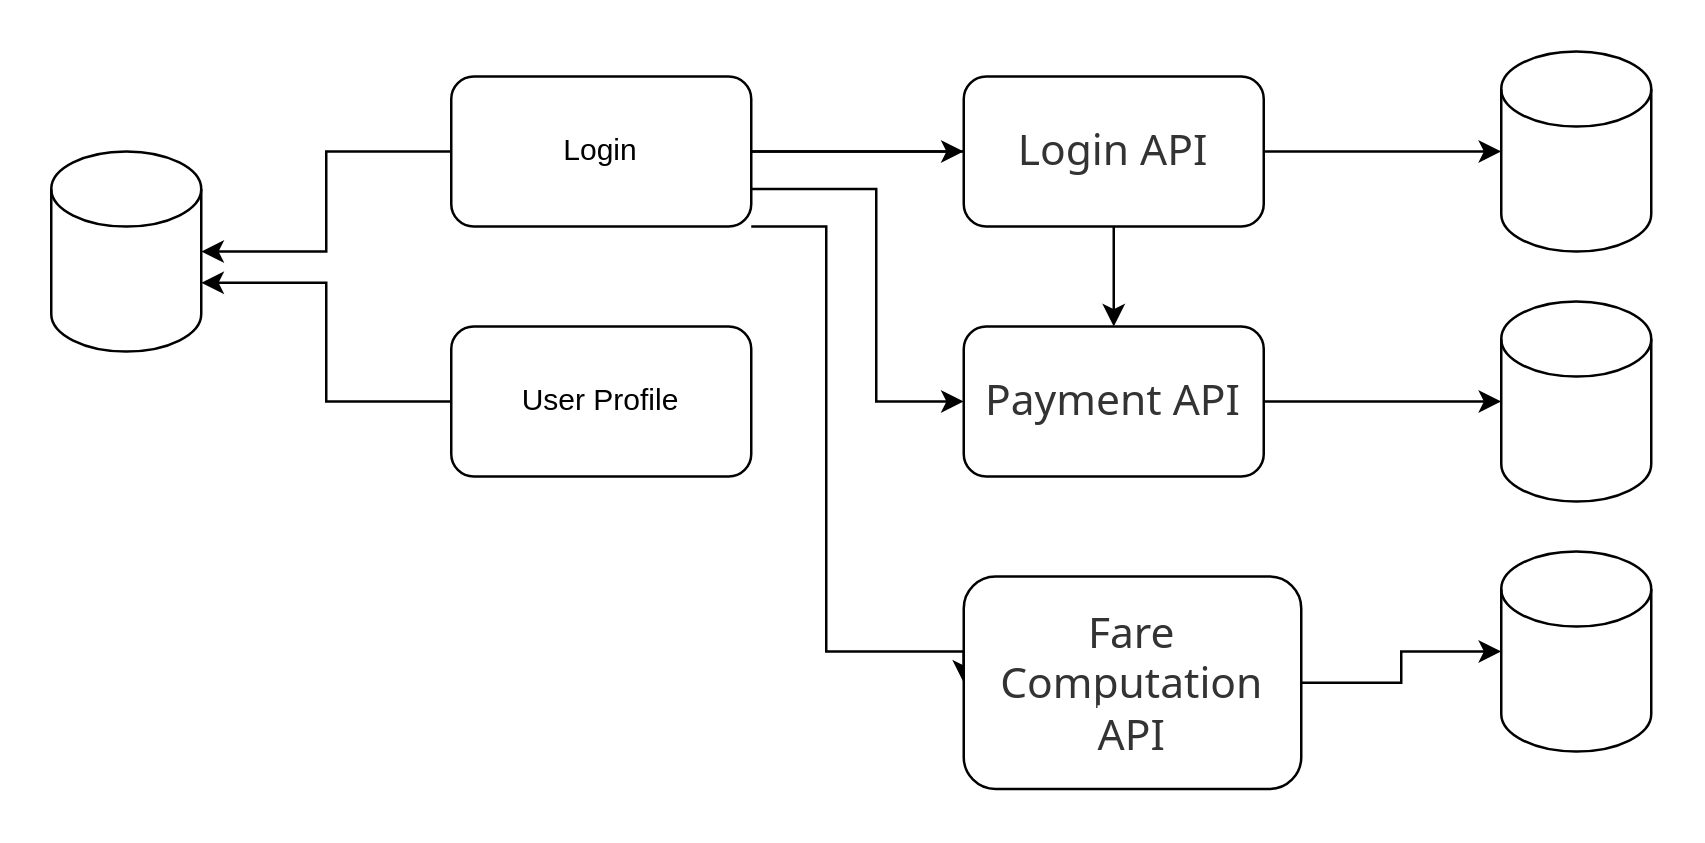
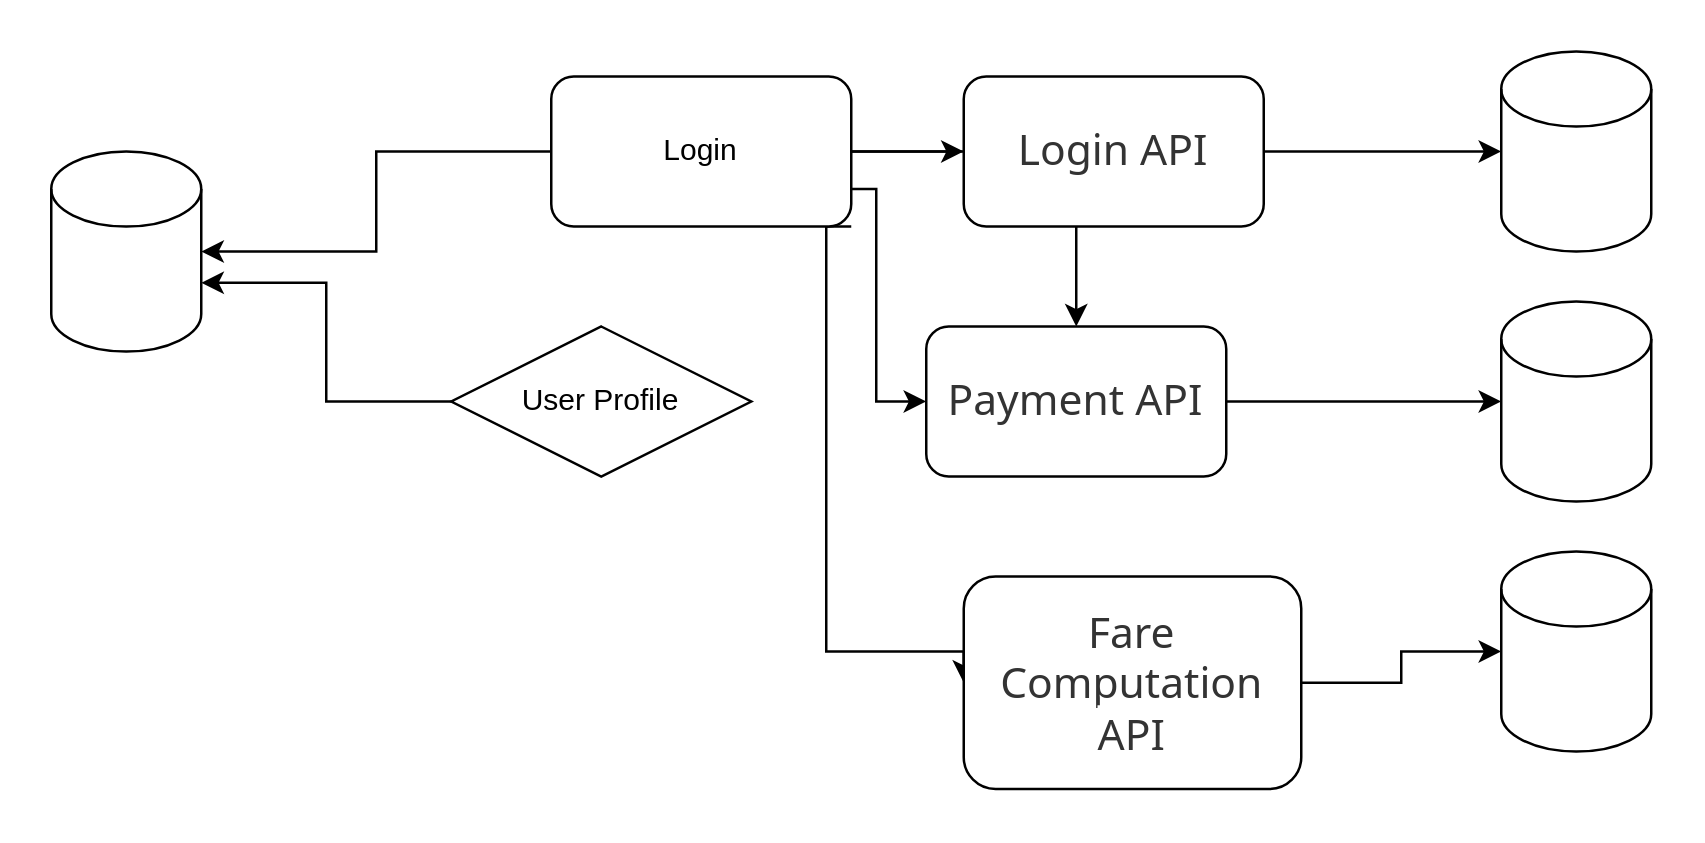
node "Login": moved (601, 151) -> (701, 151)
node "User Profile": shape rounded rectangle -> diamond
node "Payment API": moved (1114, 401) -> (1076, 401)
